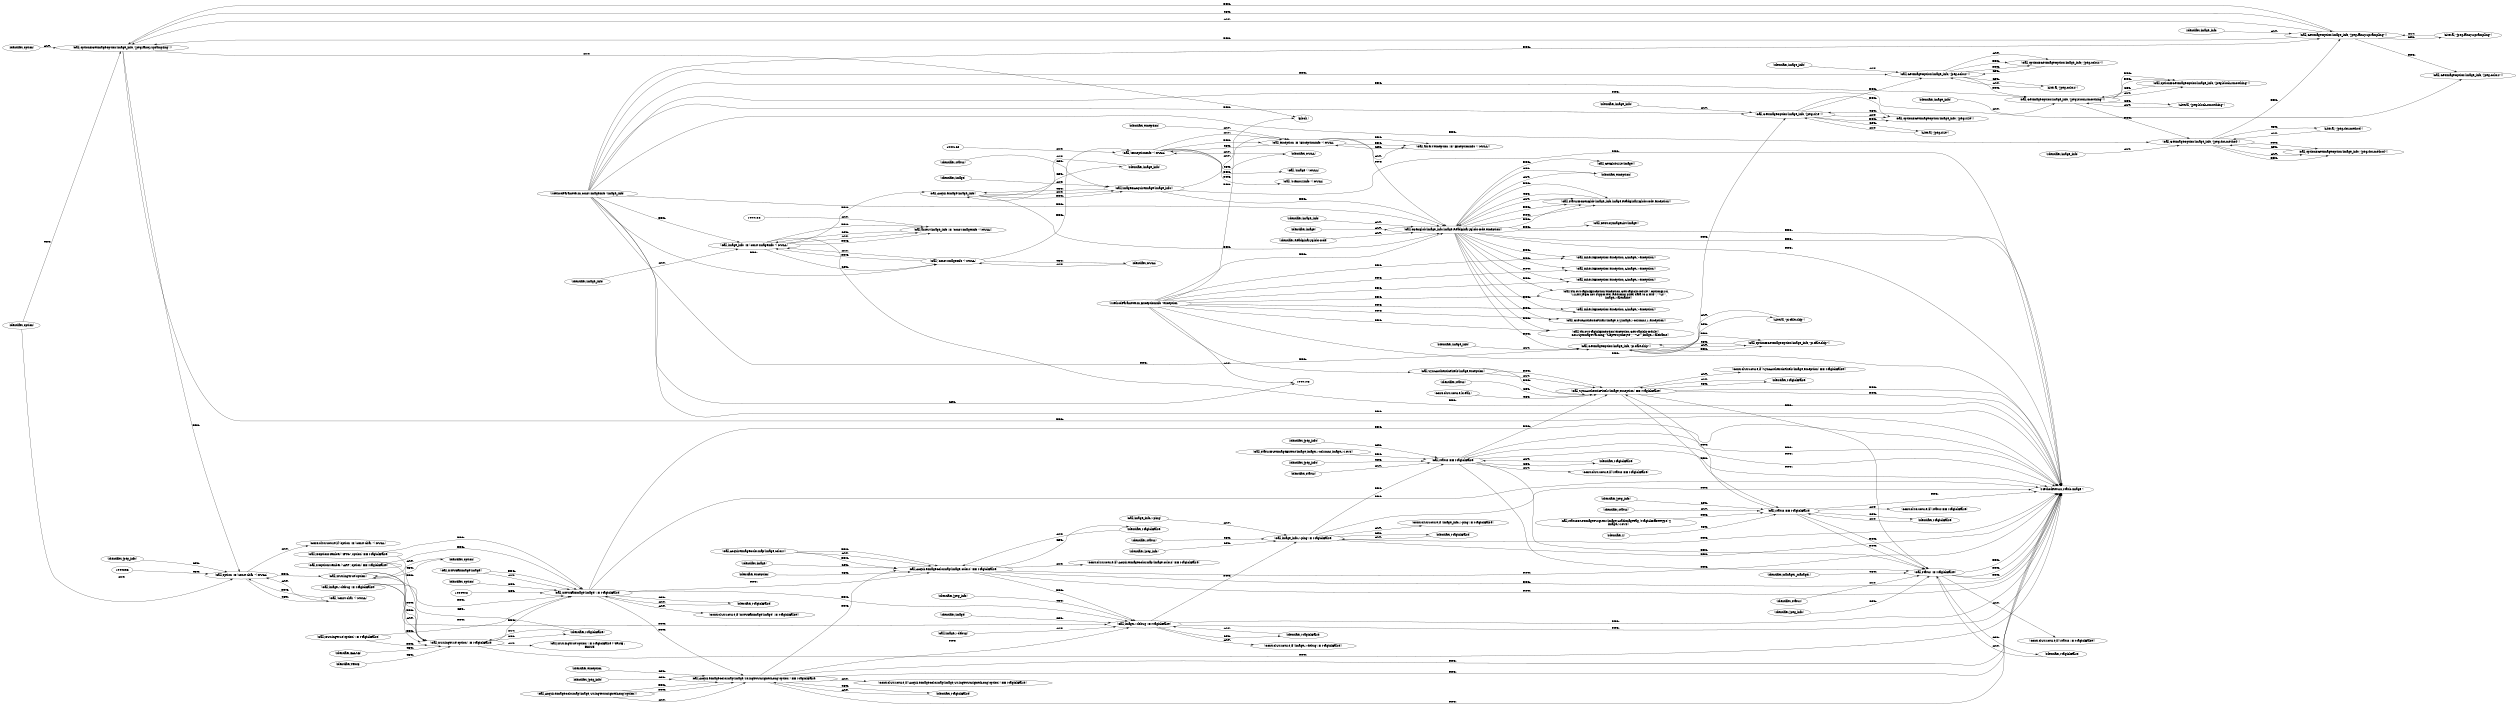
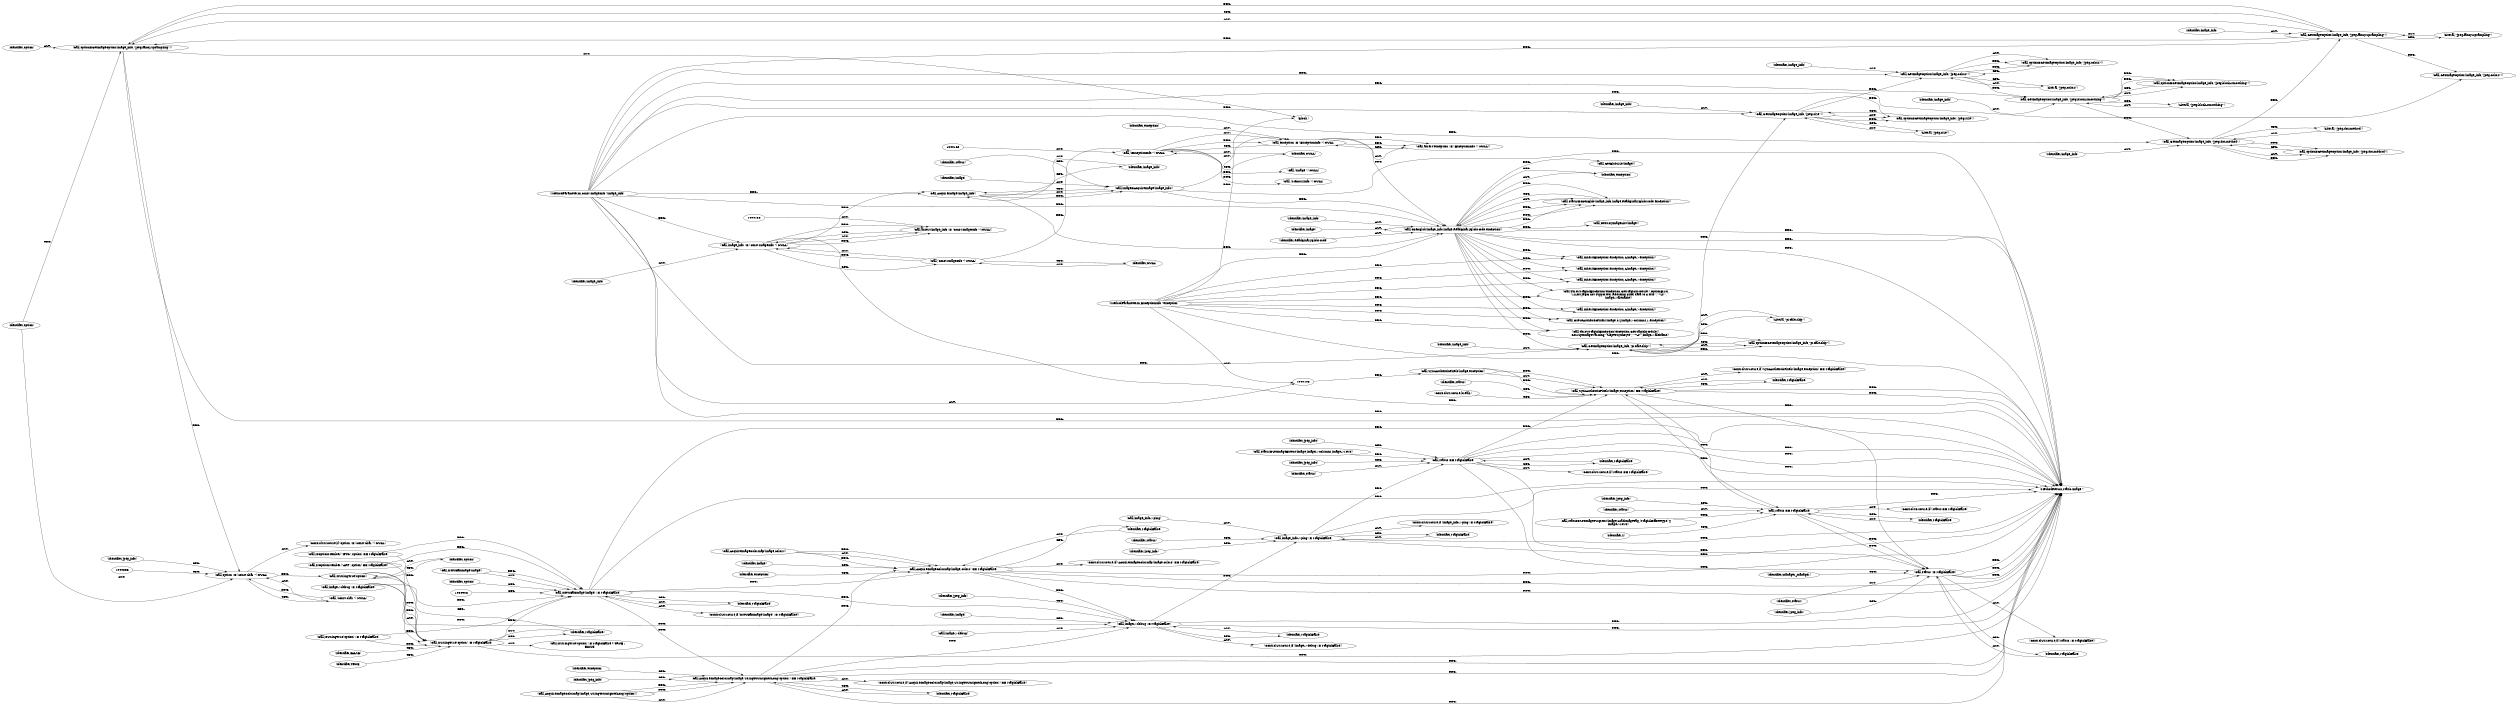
edge "(MethodParameterIn,const ImageInfo *image_info)" -> "(Call,(const ImageInfo *) NULL)": now "(MethodParameterIn,const ImageInfo *image_info)" -> "(Call,AcquireImage(image_info))"
edge "(MethodParameterIn,ExceptionInfo *exception)" -> "(Call,SyncAuthenticPixels(image,exception))": now "1000108" -> "(Call,SyncAuthenticPixels(image,exception))"
edge "(MethodParameterIn,const ImageInfo *image_info)" -> "1000108": label "CFG: " -> "AST: "
